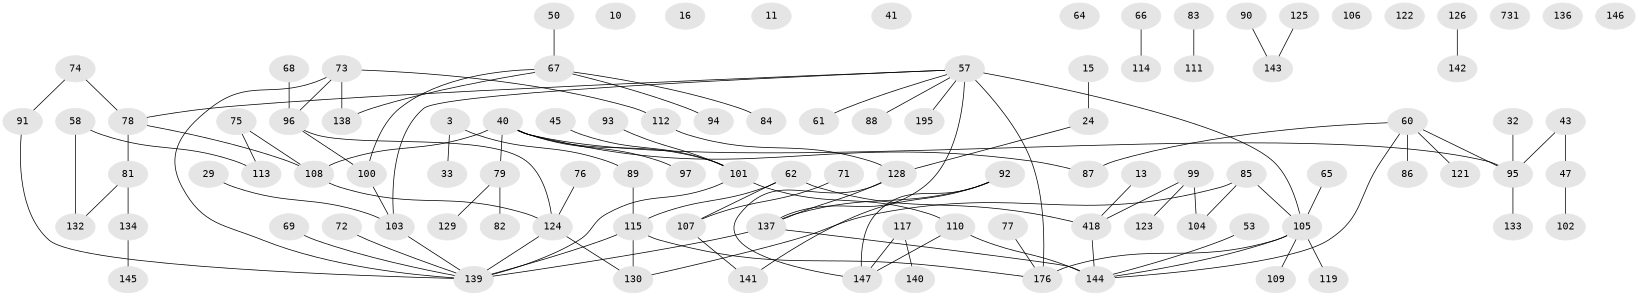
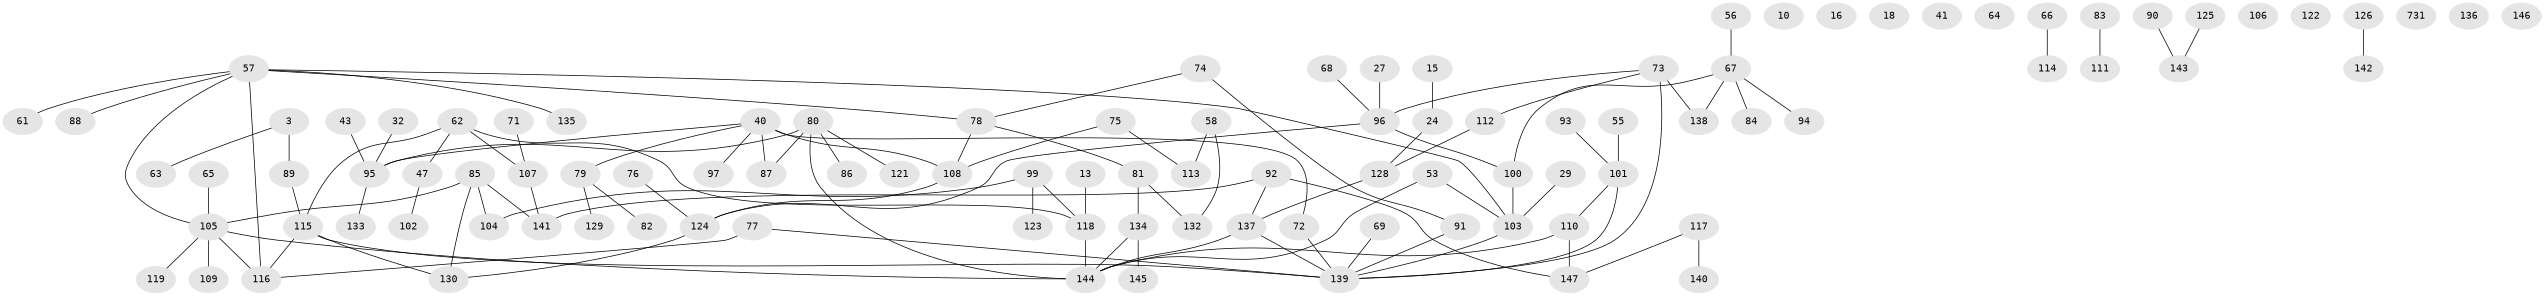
node "50": label "50" -> "56"
node "11": label "11" -> "18"
node "27": added
node "45": label "45" -> "55"
node "195": label "195" -> "135"
node "60": label "60" -> "80"
edge "40" -- "101": now "40" -- "72"
edge "43" -- "47": now "62" -- "47"
node "33": label "33" -> "63"
edge "57" -- "137": removed
edge "85" -- "141": added
edge "53" -- "103": added
edge "128" -- "147": removed
node "418": label "418" -> "118"
edge "124" -- "139": now "77" -- "139"
edge "134" -- "144": added
node "176": label "176" -> "116"
